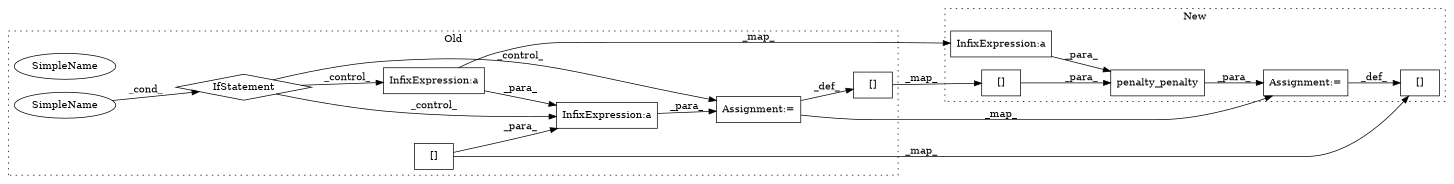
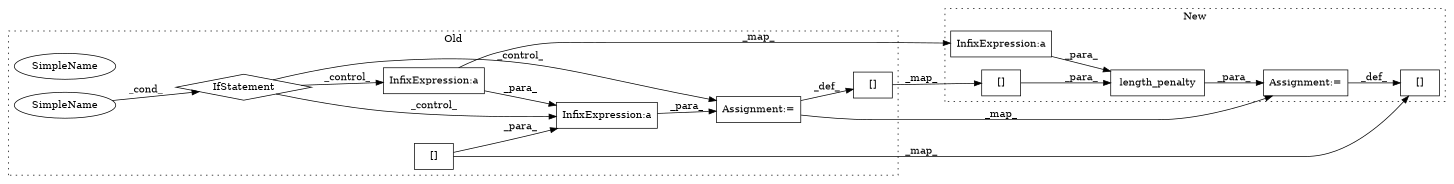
node "penalty_penalty": label "penalty_penalty" -> "length_penalty"
